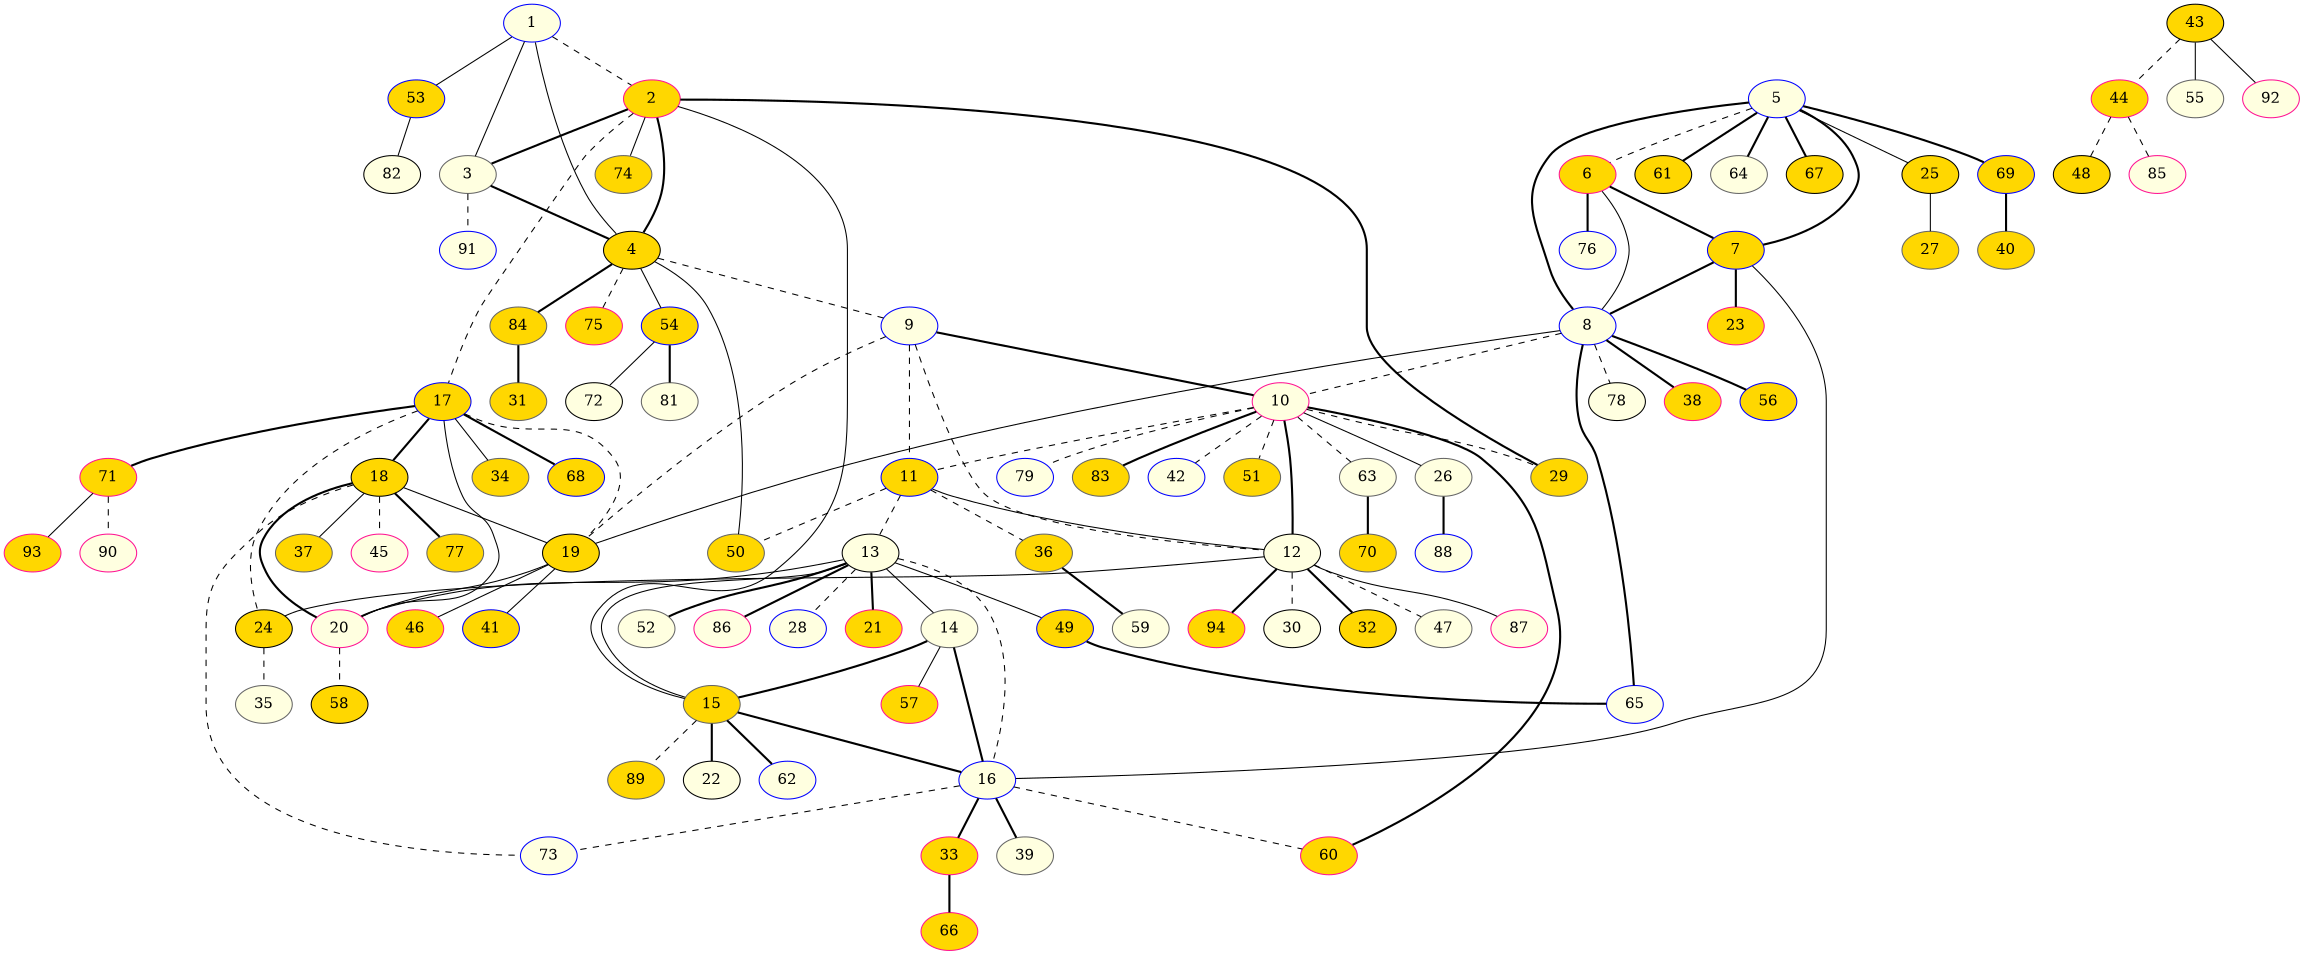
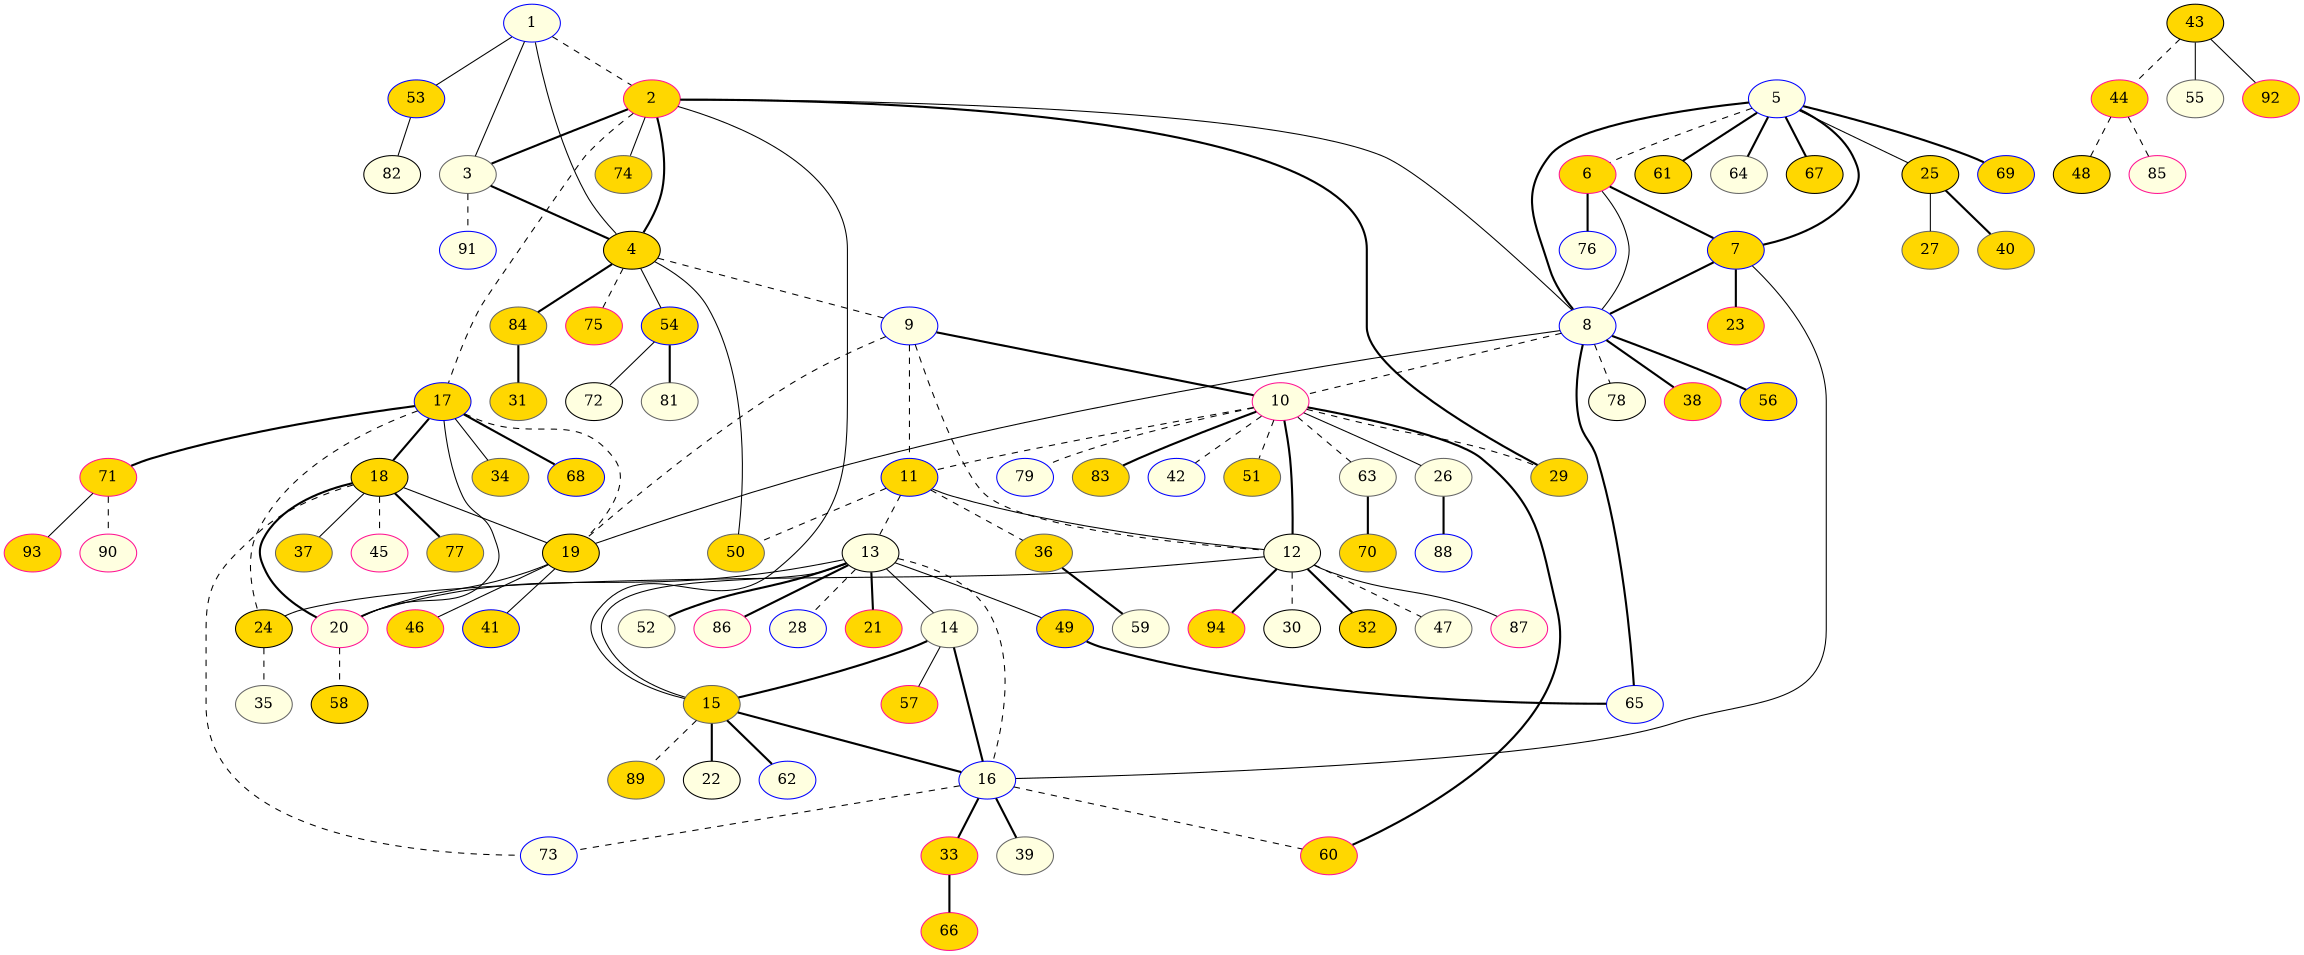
node "92": fillcolor lightyellow -> gold
edge "2" -- "8": added
edge "69" -- "40": now "25" -- "40"
